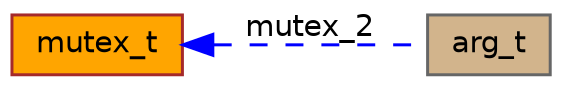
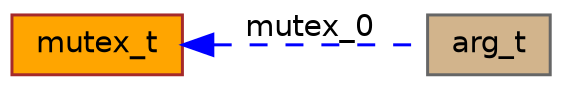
edge "arg_t" -> "mutex_t": label " mutex_2" -> " mutex_0"
